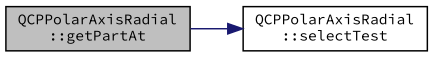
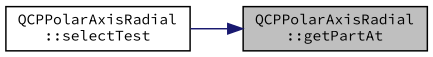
edge "QCPPolarAxisRadial ::getPartAt" -> "QCPPolarAxisRadial ::selectTest": reversed
